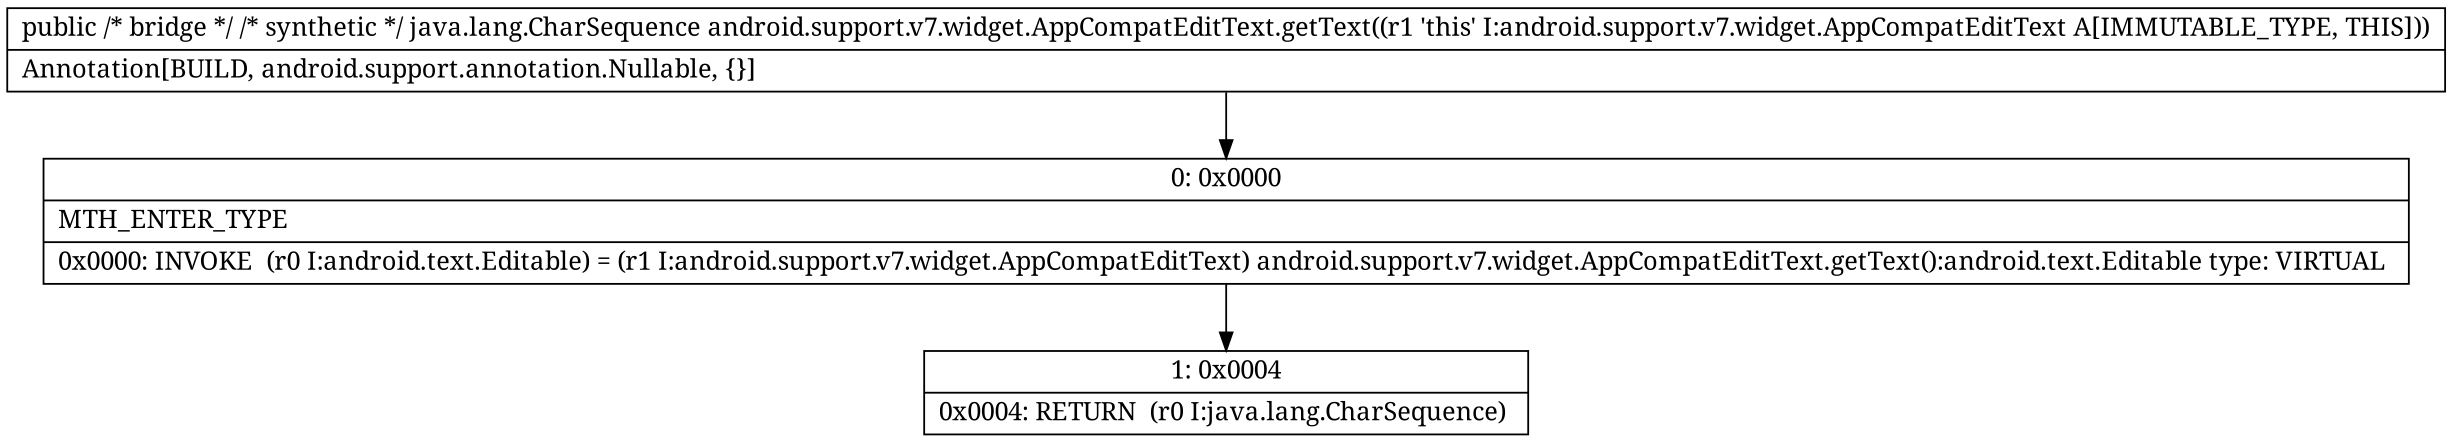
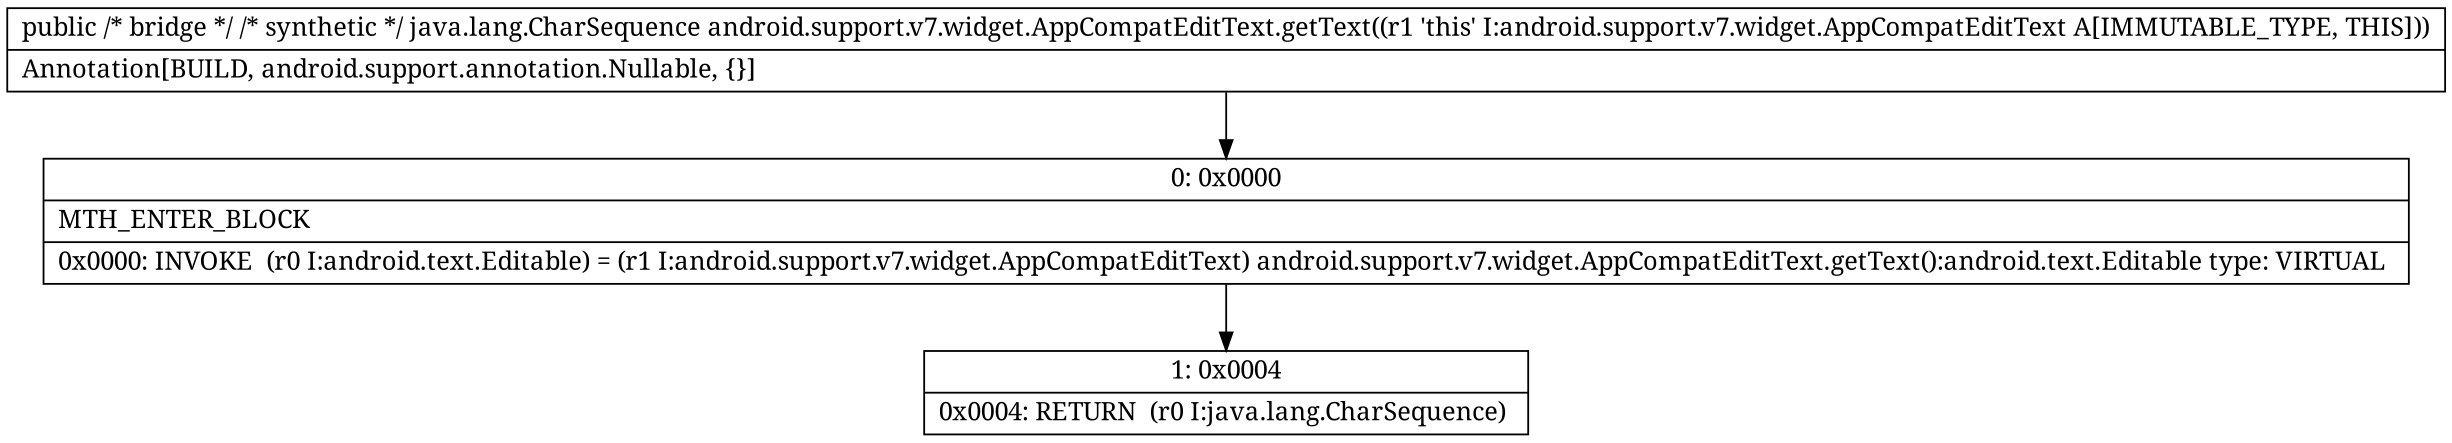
node "0: 0x0000": text "MTH_ENTER_TYPE" -> "MTH_ENTER_BLOCK"
